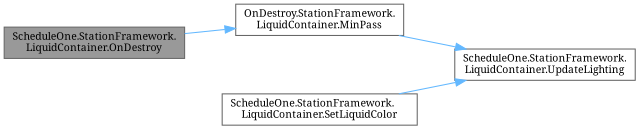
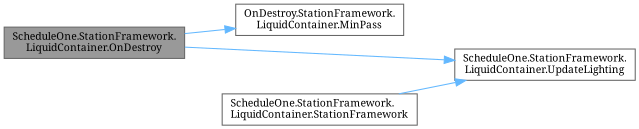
edge "OnDestroy.StationFramework. LiquidContainer.MinPass" -> "ScheduleOne.StationFramework. LiquidContainer.UpdateLighting": now "ScheduleOne.StationFramework. LiquidContainer.OnDestroy" -> "ScheduleOne.StationFramework. LiquidContainer.UpdateLighting"
node "ScheduleOne.StationFramework. LiquidContainer.SetLiquidColor": label "ScheduleOne.StationFramework. LiquidContainer.SetLiquidColor" -> "ScheduleOne.StationFramework. LiquidContainer.StationFramework"
